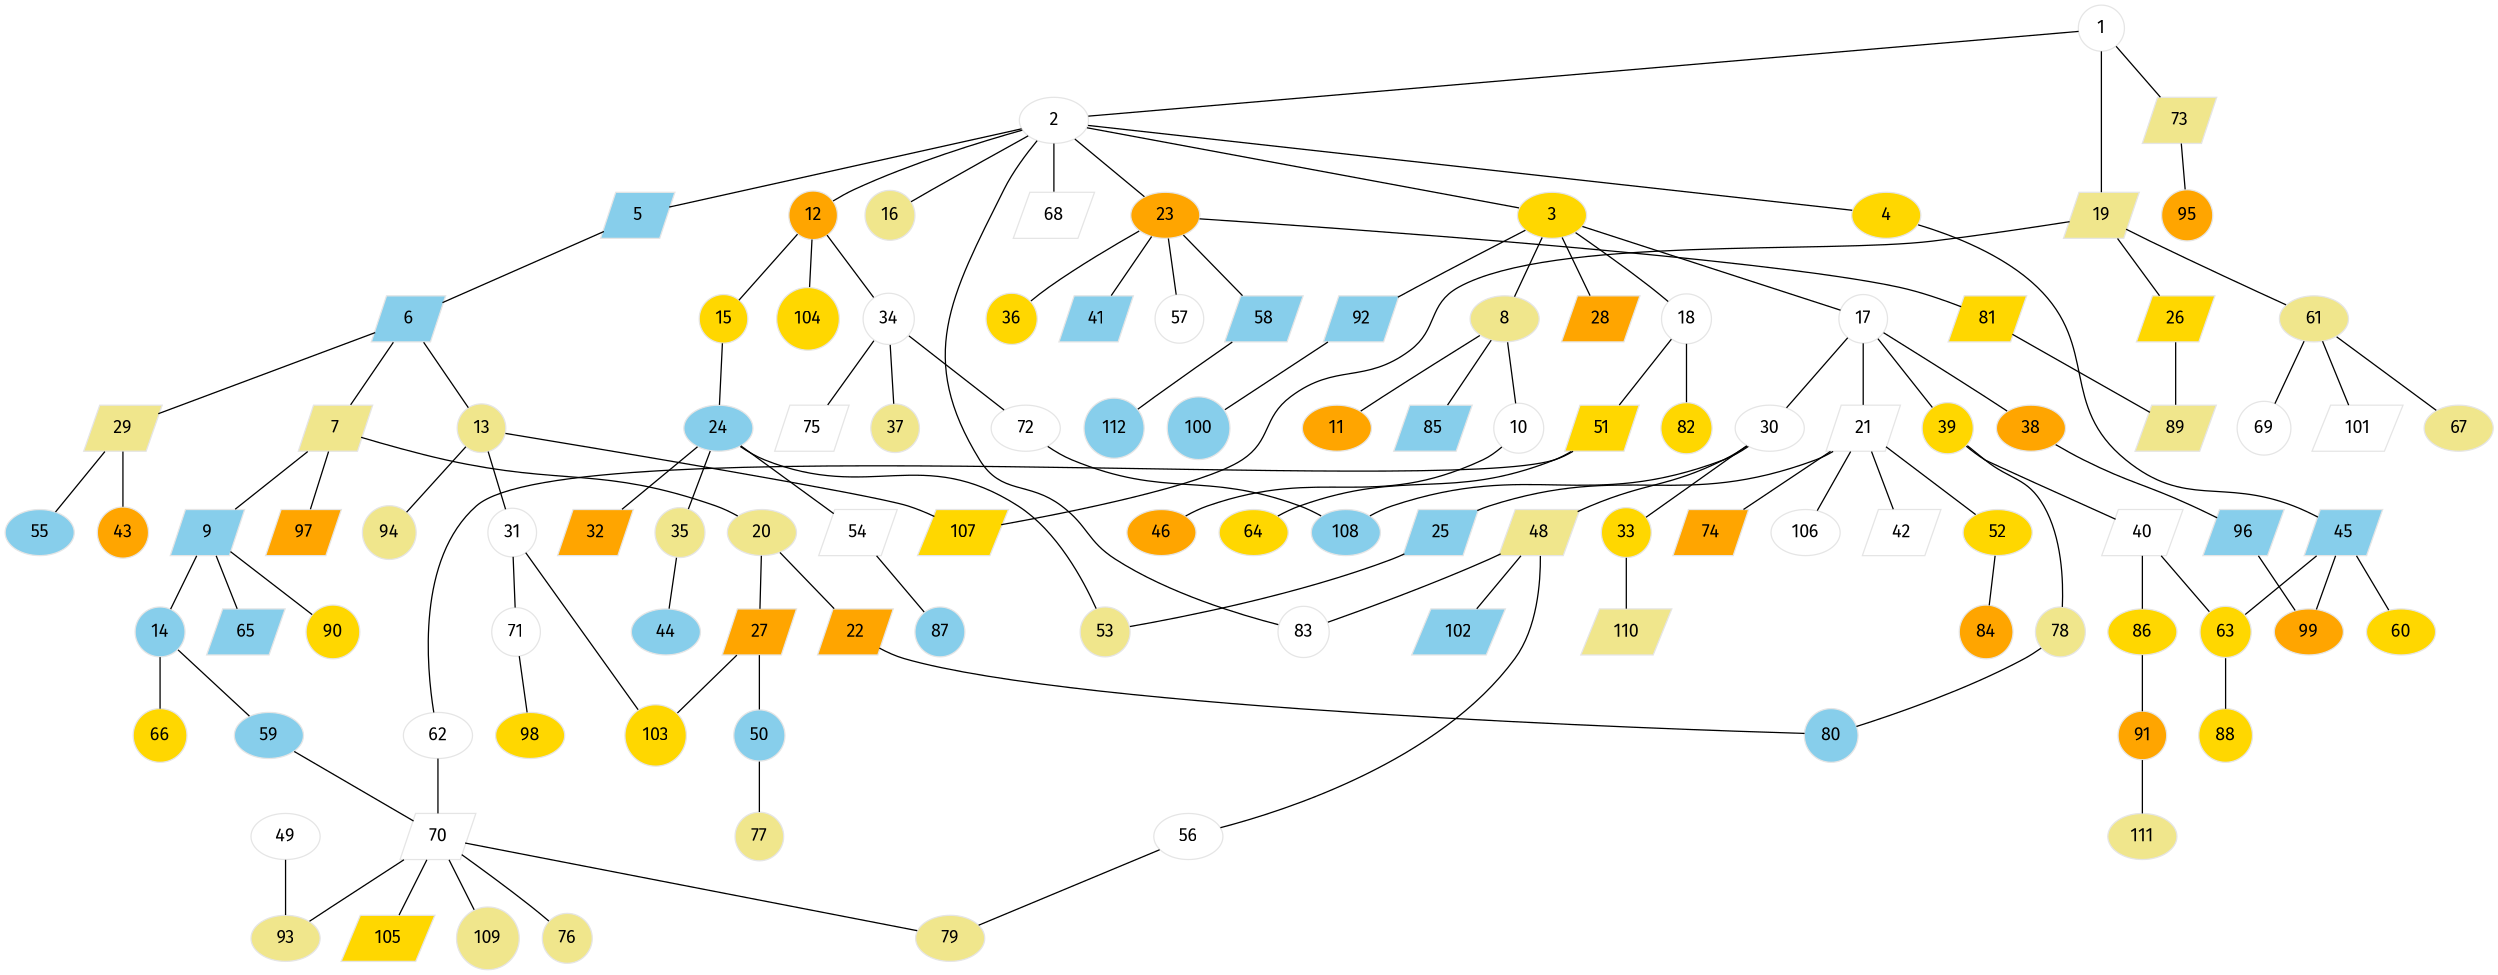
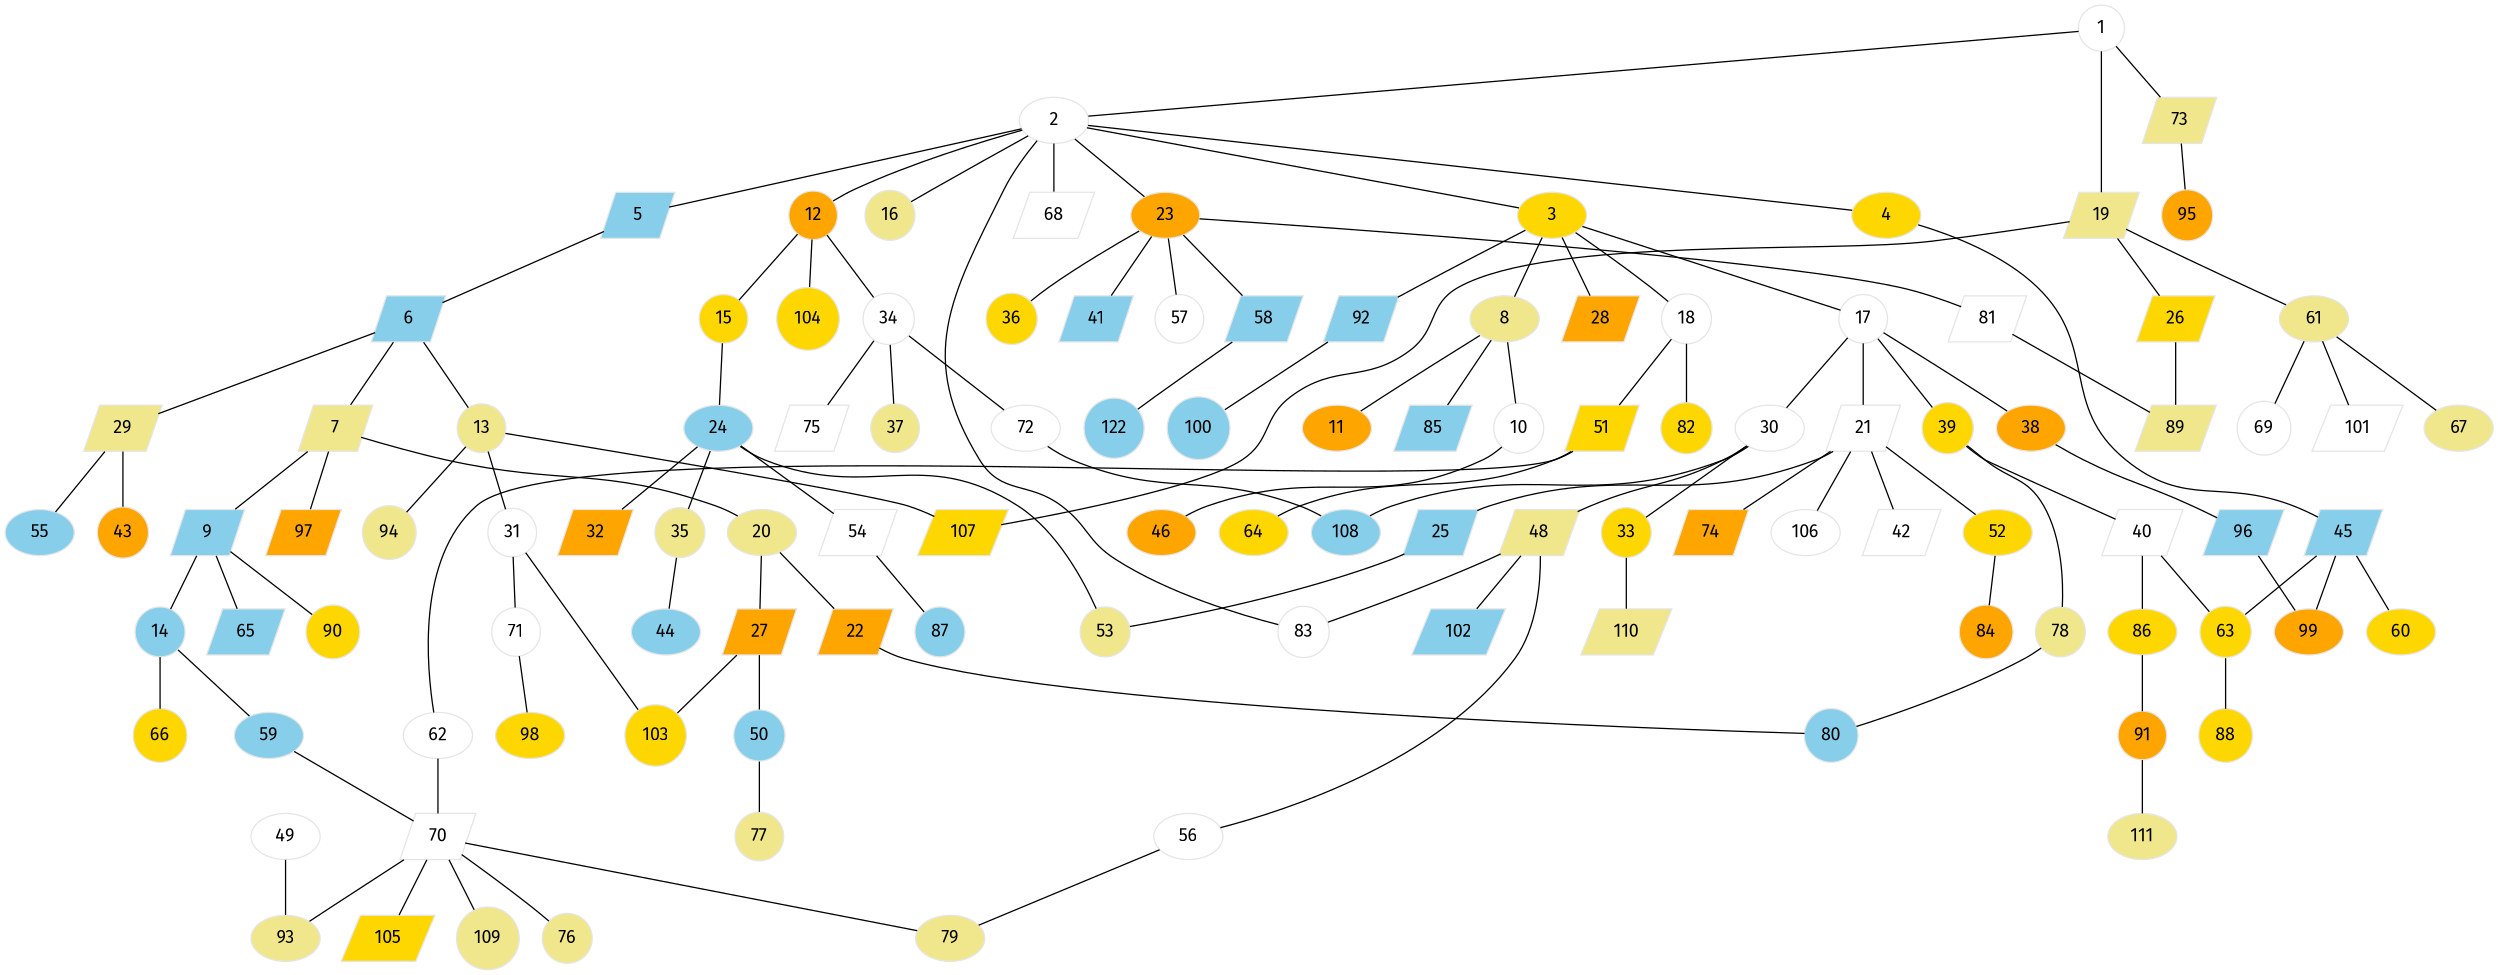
node "81": fillcolor gold -> white
node "112": label "112" -> "122"
